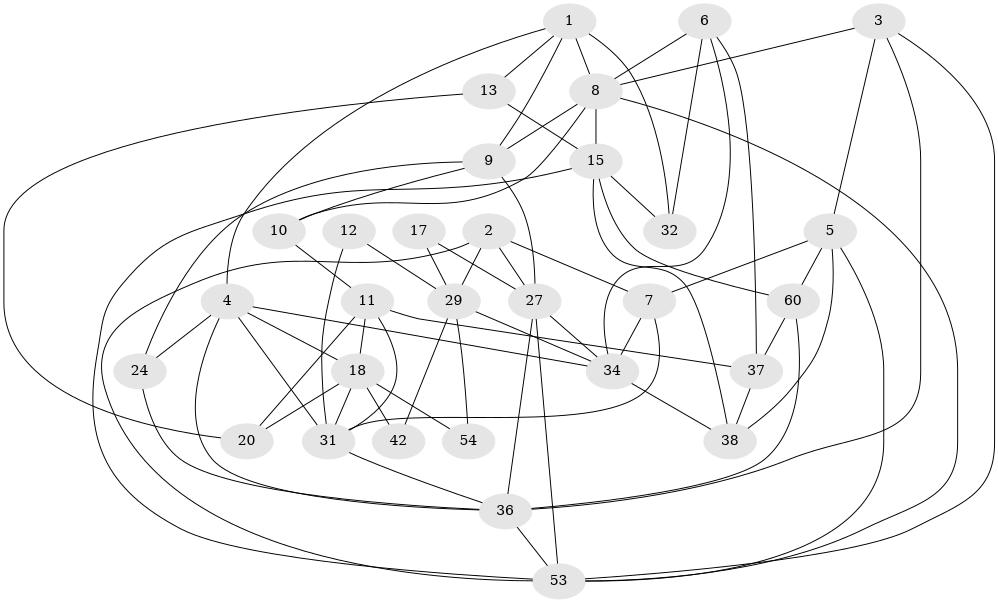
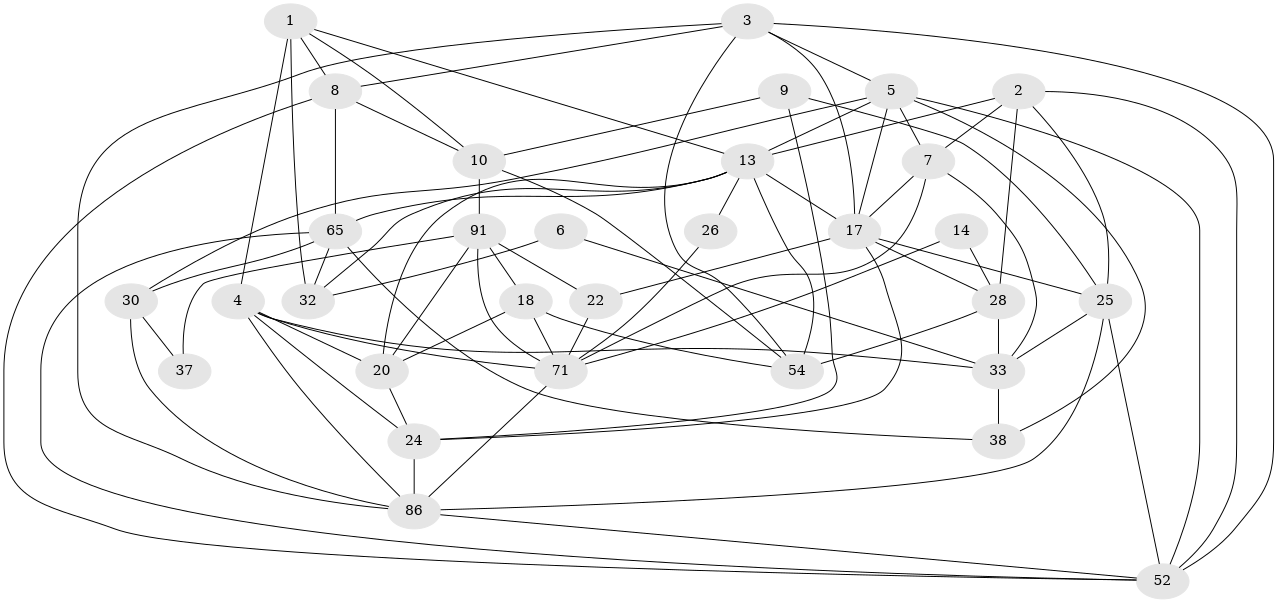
edge "6" -- "8": removed
edge "1" -- "9": now "1" -- "10"
edge "3" -- "17": added
edge "8" -- "9": removed
edge "5" -- "13": added
edge "2" -- "13": added
node "15": label "15" -> "65"
edge "5" -- "17": added
edge "13" -- "32": added
edge "6" -- "37": removed
edge "13" -- "17": added
edge "7" -- "17": added
edge "3" -- "54": added
node "12": label "12" -> "14"
node "26": added
edge "10" -- "54": added
edge "13" -- "54": added
node "11": label "11" -> "91"
node "29": label "29" -> "28"
node "27": label "27" -> "25"
node "22": added
node "60": label "60" -> "30"
edge "4" -- "18": now "4" -- "20"
node "34": label "34" -> "33"
edge "20" -- "24": added
edge "37" -- "38": removed
edge "17" -- "24": added
node "31": label "31" -> "71"
node "42": removed
node "36": label "36" -> "86"
node "53": label "53" -> "52"
